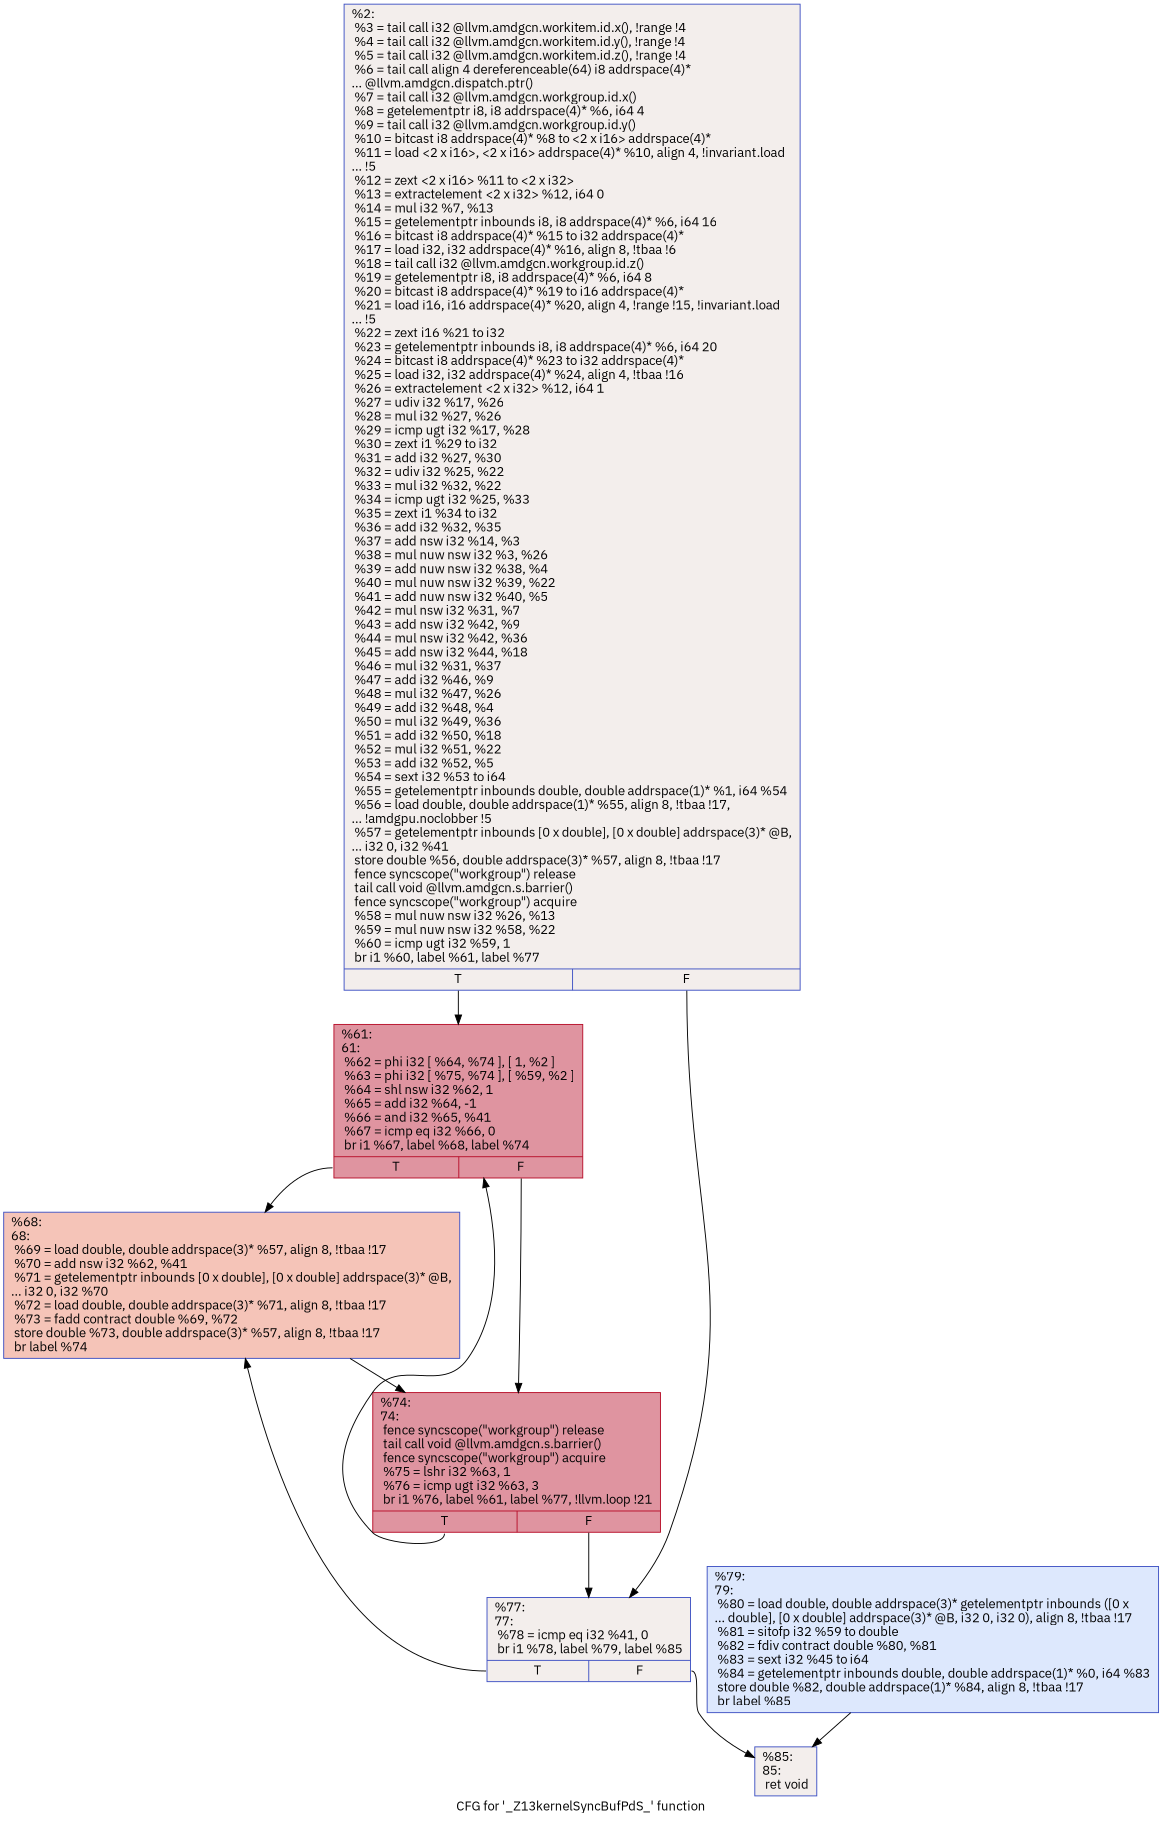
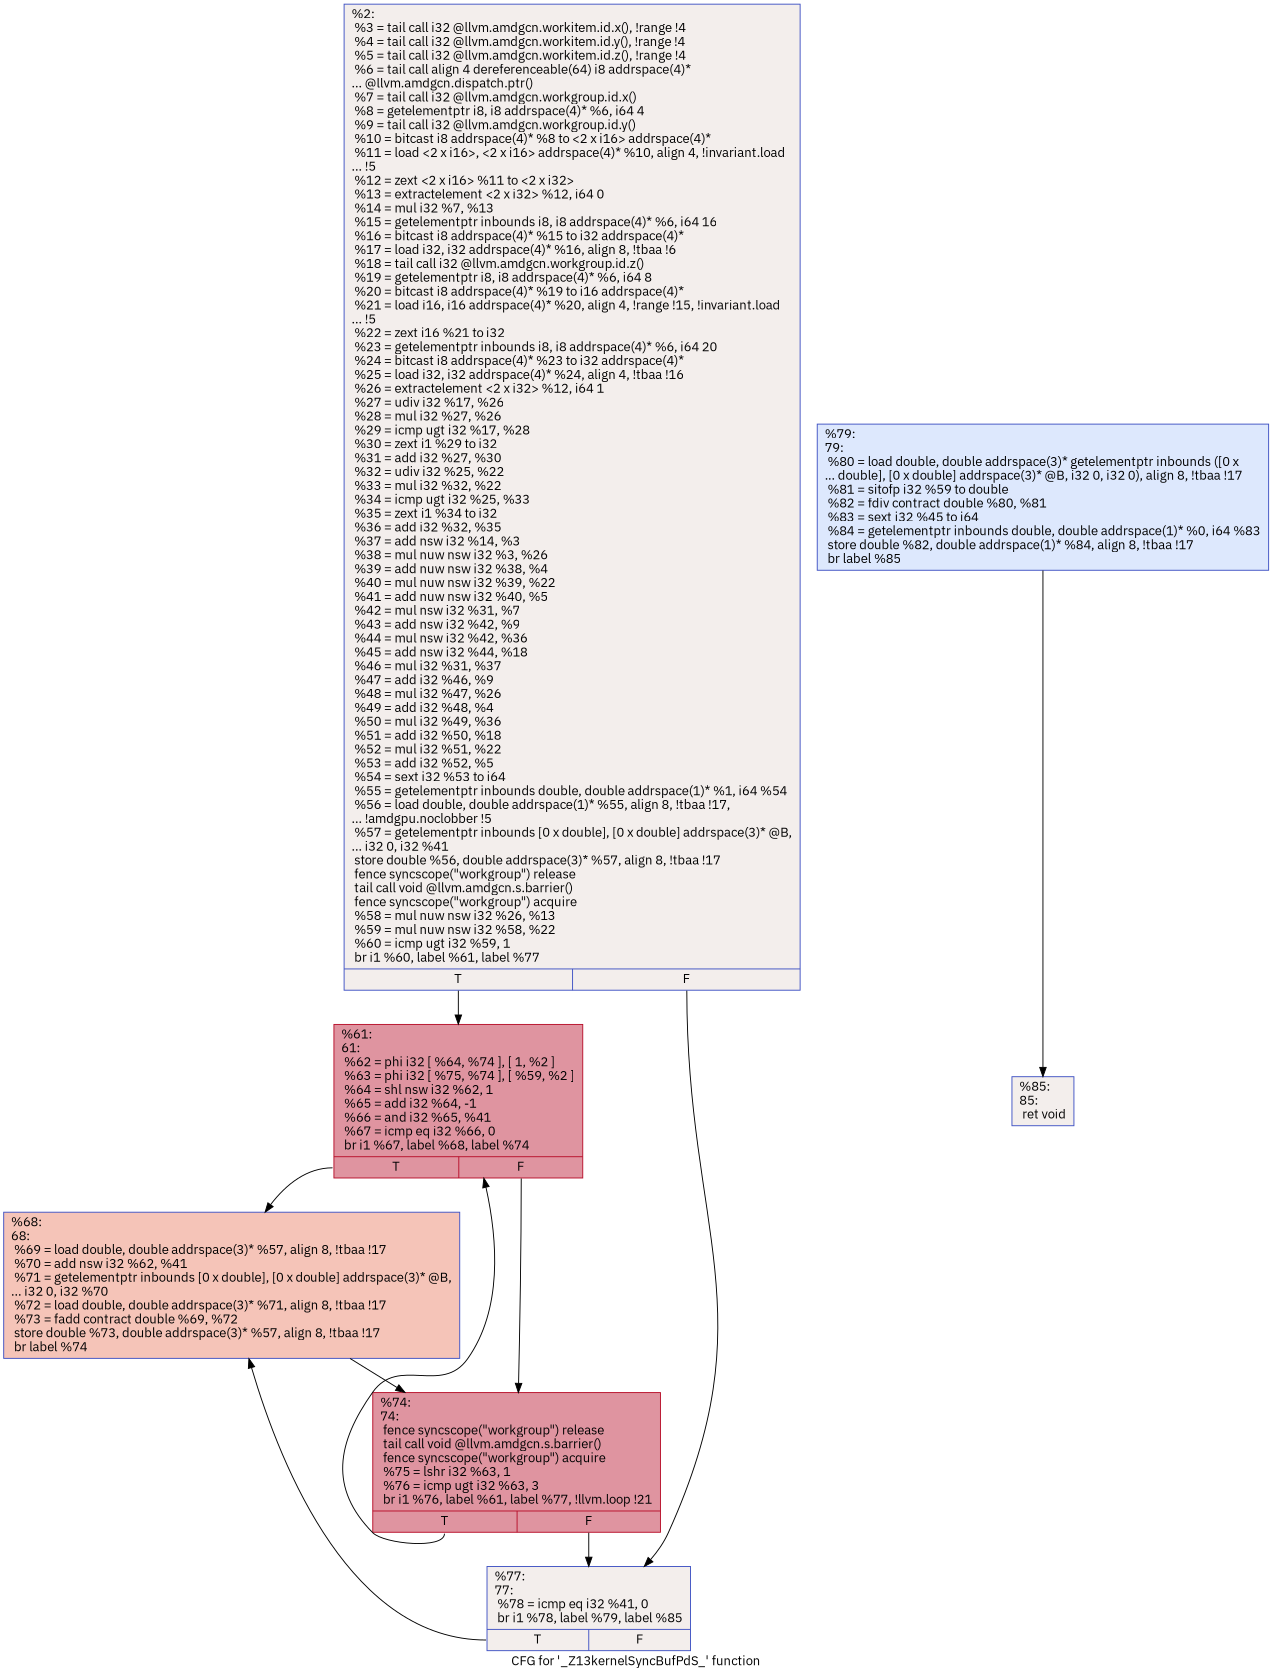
edge "%77:" -> "%85:": removed
